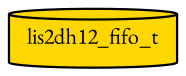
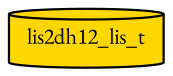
node "lis2dh12_fifo_t": label "lis2dh12_fifo_t" -> "lis2dh12_lis_t"
